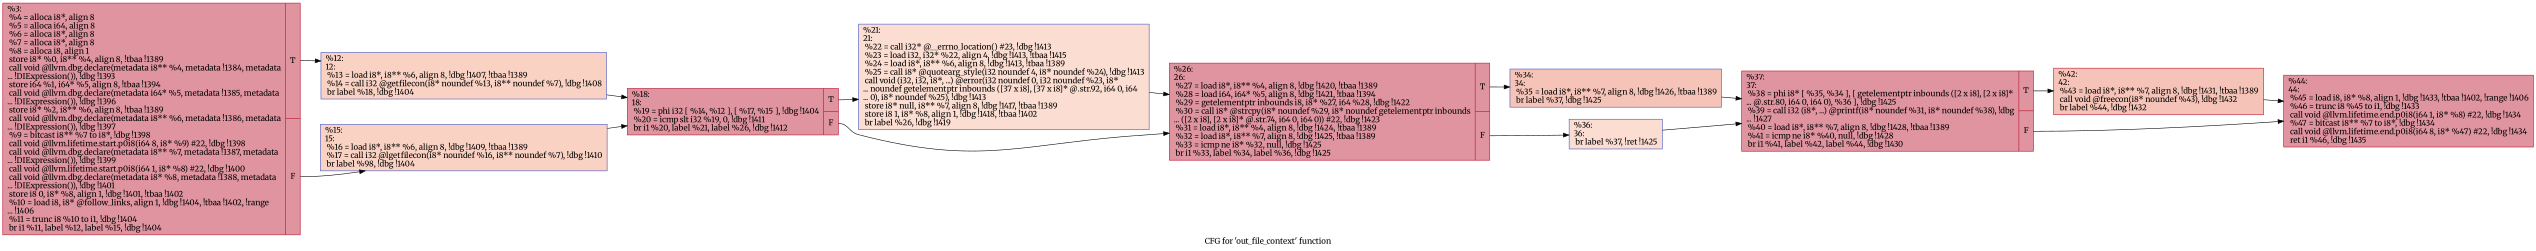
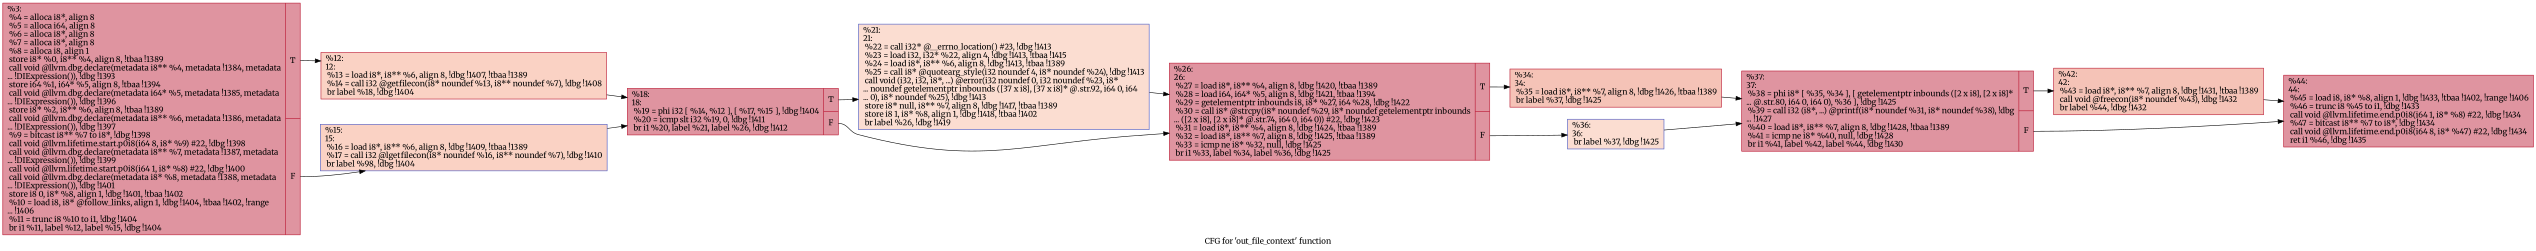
node "%12:": color #3d50c3ff -> #b70d28ff
node "%34:": color #3d50c3ff -> #b70d28ff
node "%36:": text "br label %37, !ret !1425" -> "br label %37, !dbg !1425"
